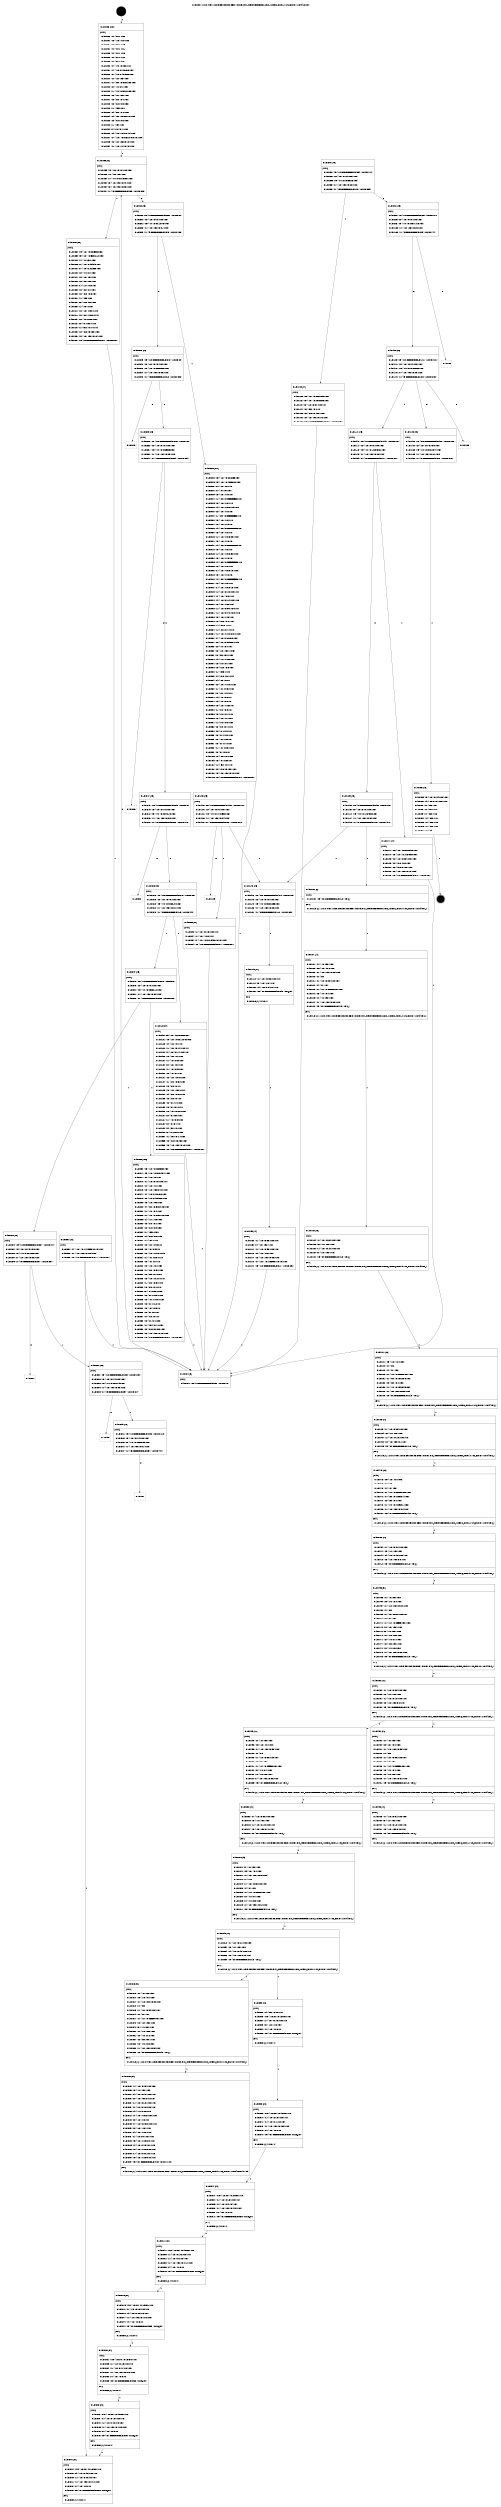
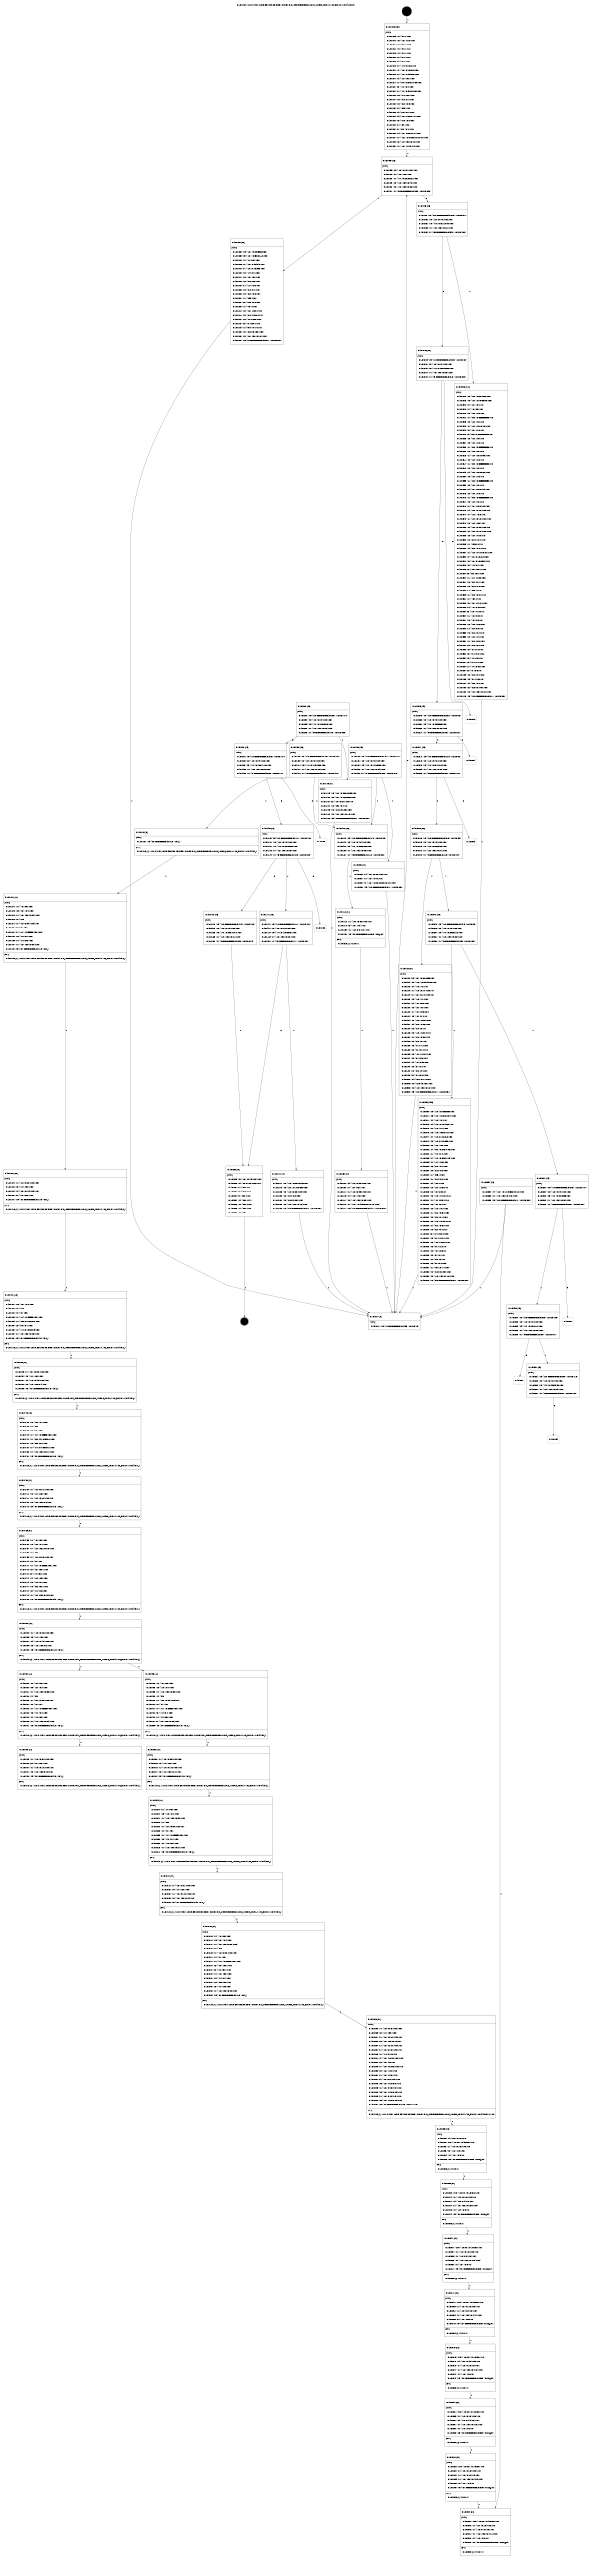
edge "0x401441 [25]" -> "0x40145a [25]": now "0x401441 [25]" -> "0x401bf5 [18]"
node "0x4014a5": removed
edge "0x40184b [21]" -> "0x4018ec [28]": now "0x401898 [84]" -> "0x4018ec [28]"
